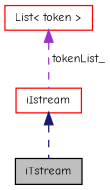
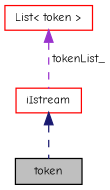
node "iTstream": label "iTstream" -> "token"
